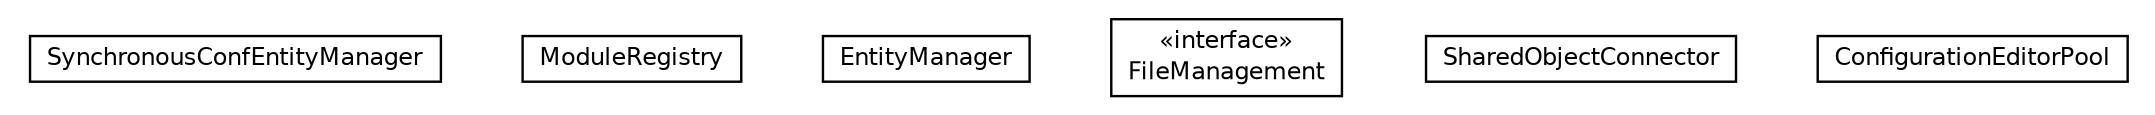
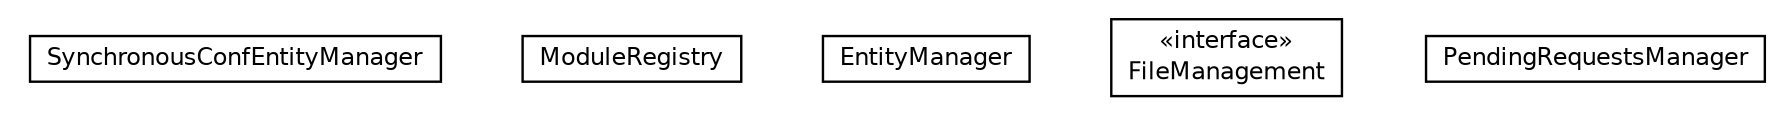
node "SharedObjectConnector": removed
node "PendingRequestsManager": added
node "ConfigurationEditorPool": removed
